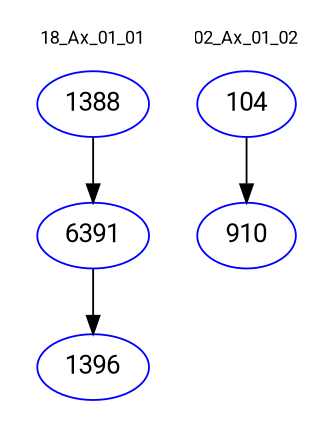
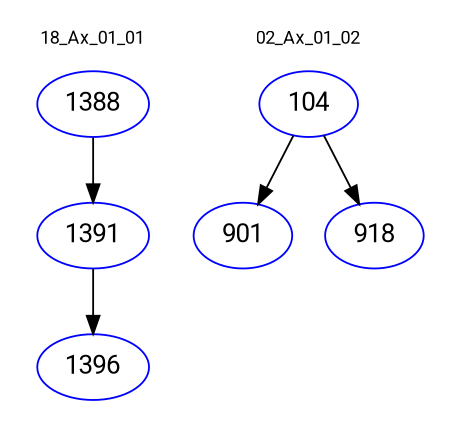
node "6391": label "6391" -> "1391"
node "901": added
node "910": label "910" -> "918"
